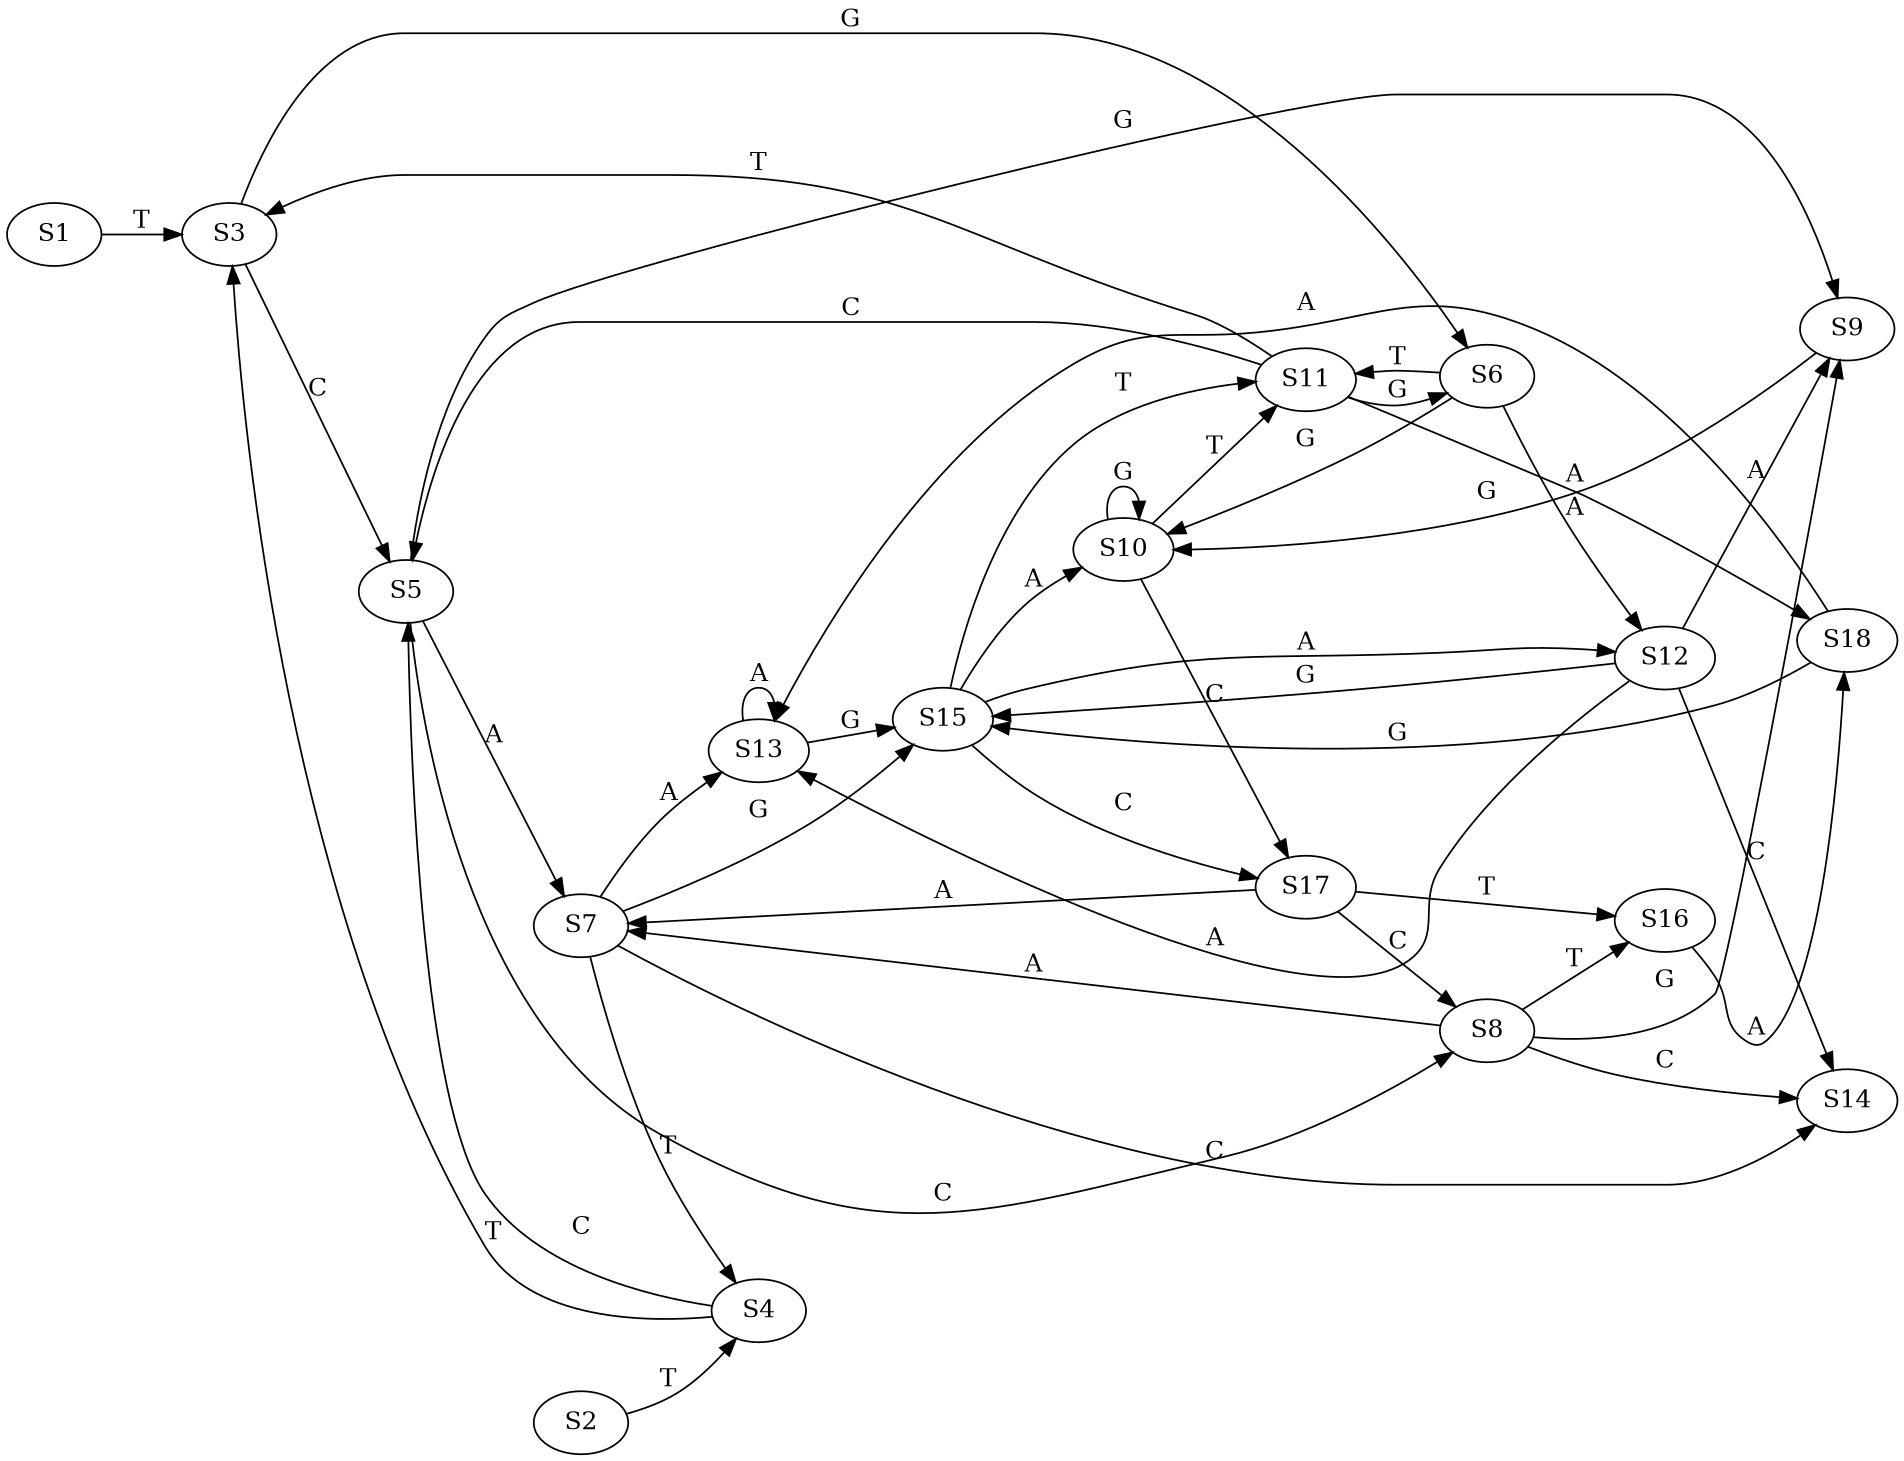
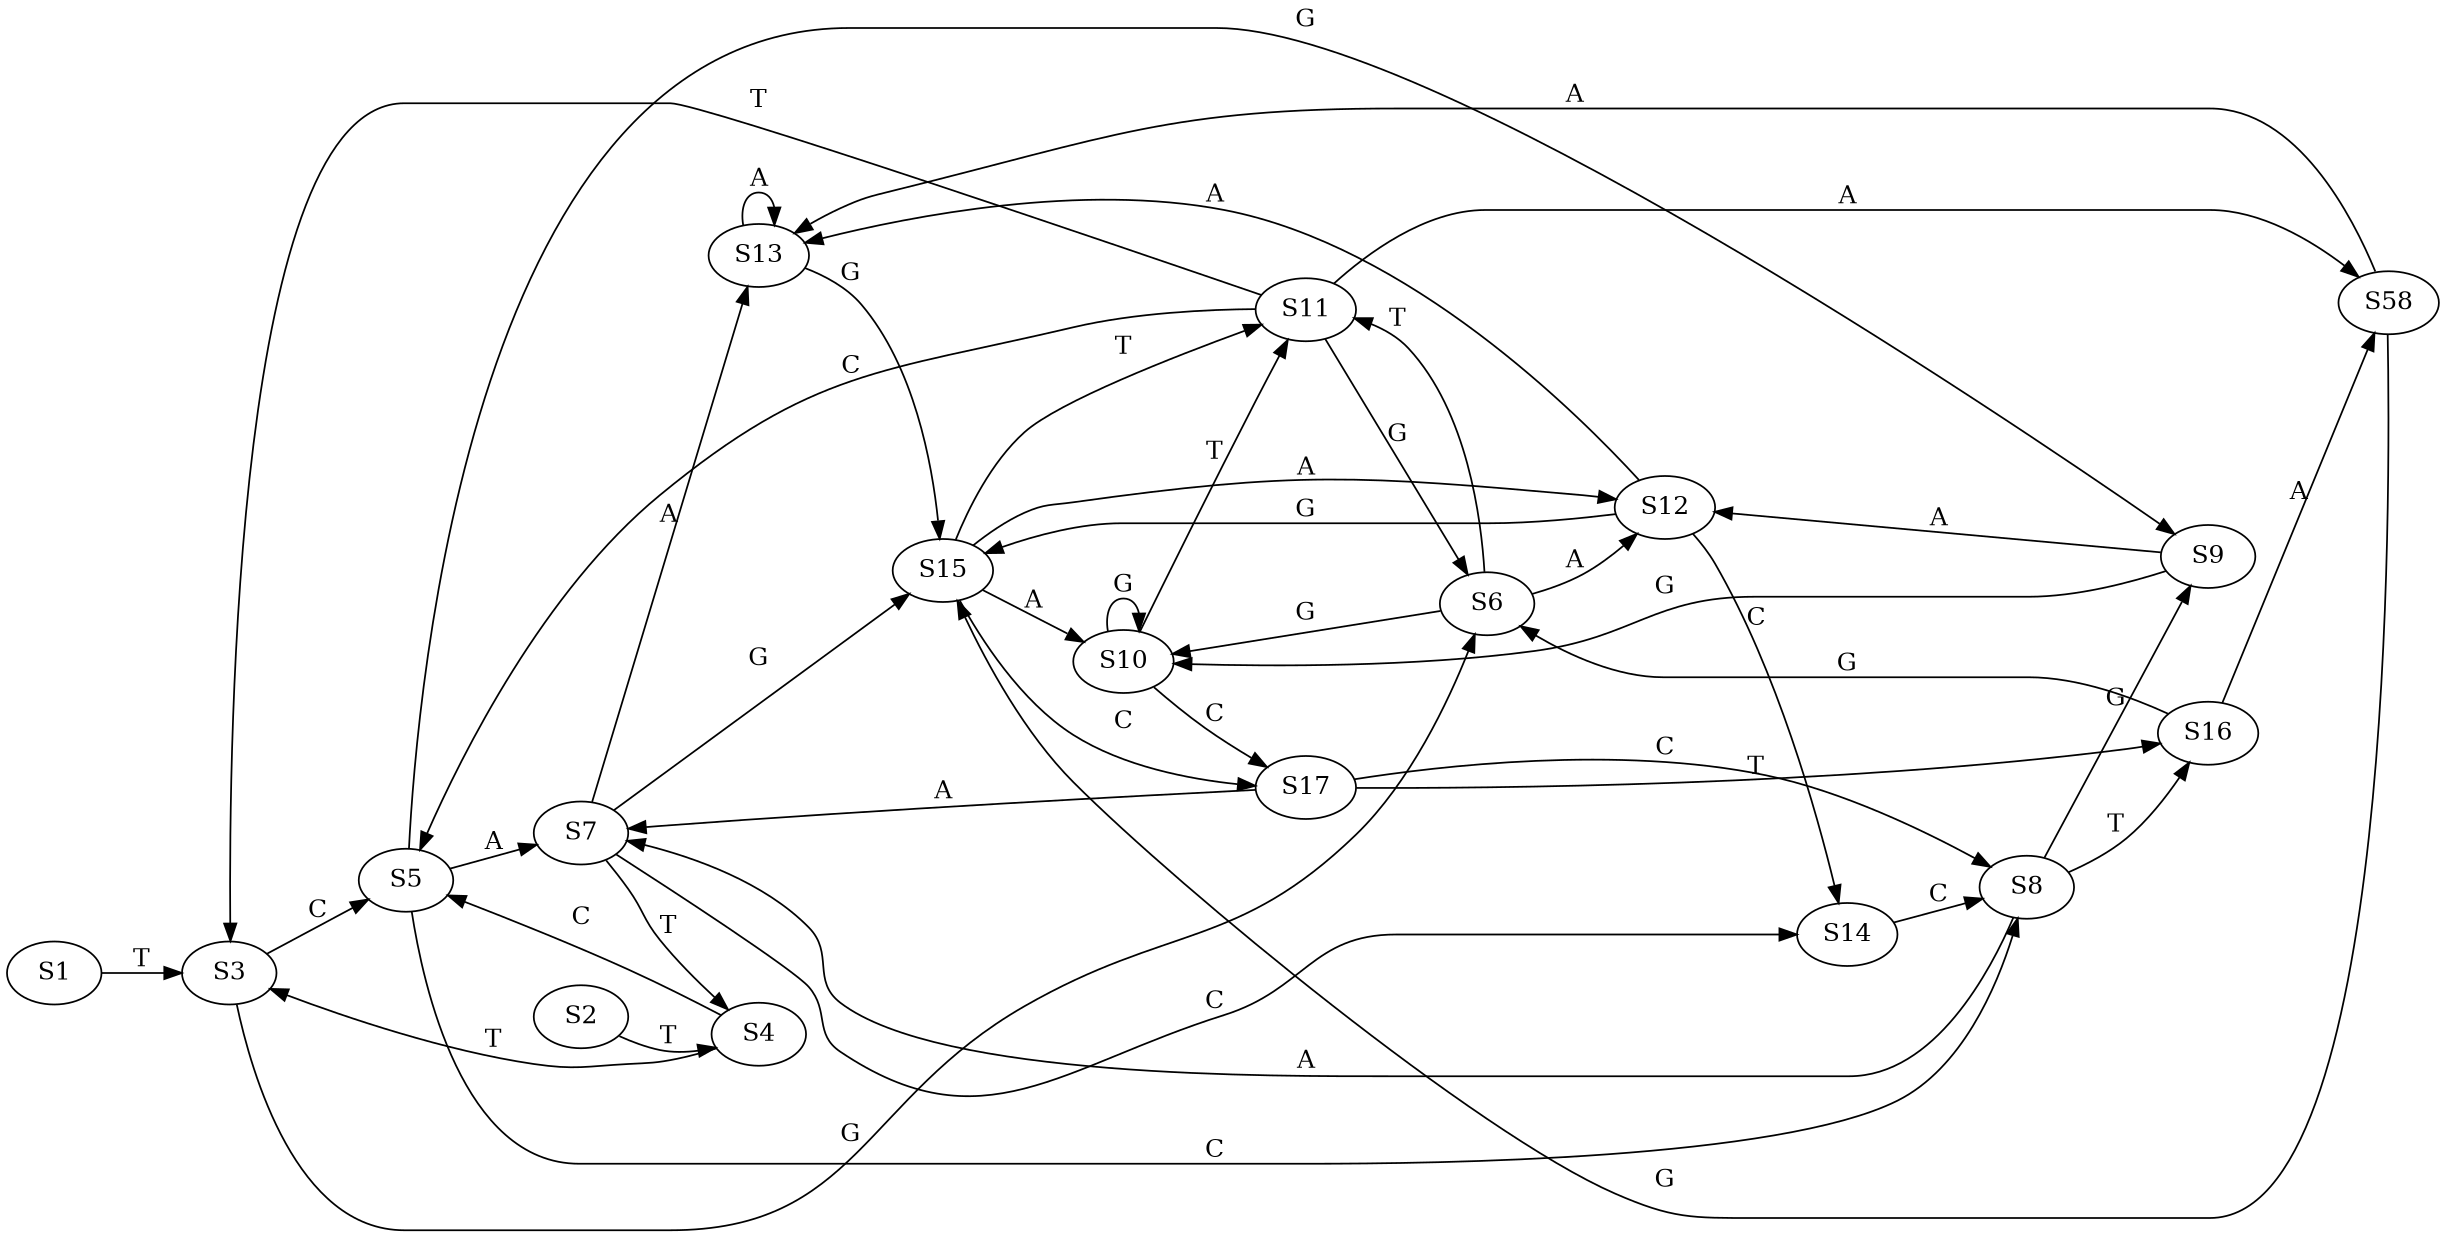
edge "S12" -> "S9": reversed
node "S18": label "S18" -> "S58"
edge "S16" -> "S6": added, label "G"
edge "S8" -> "S14": reversed
